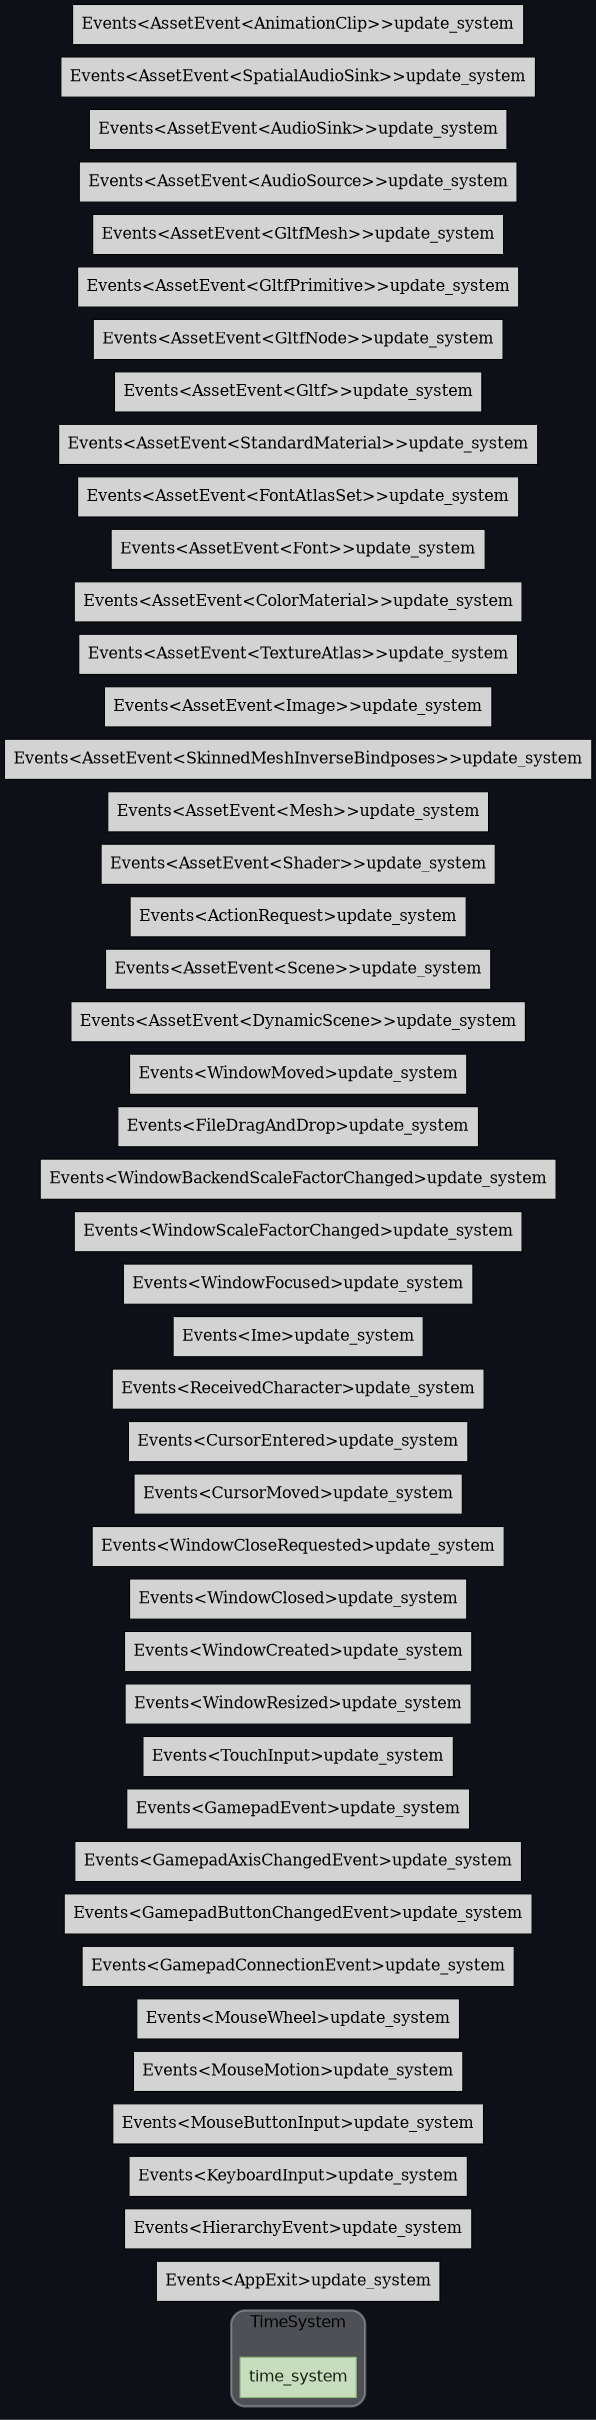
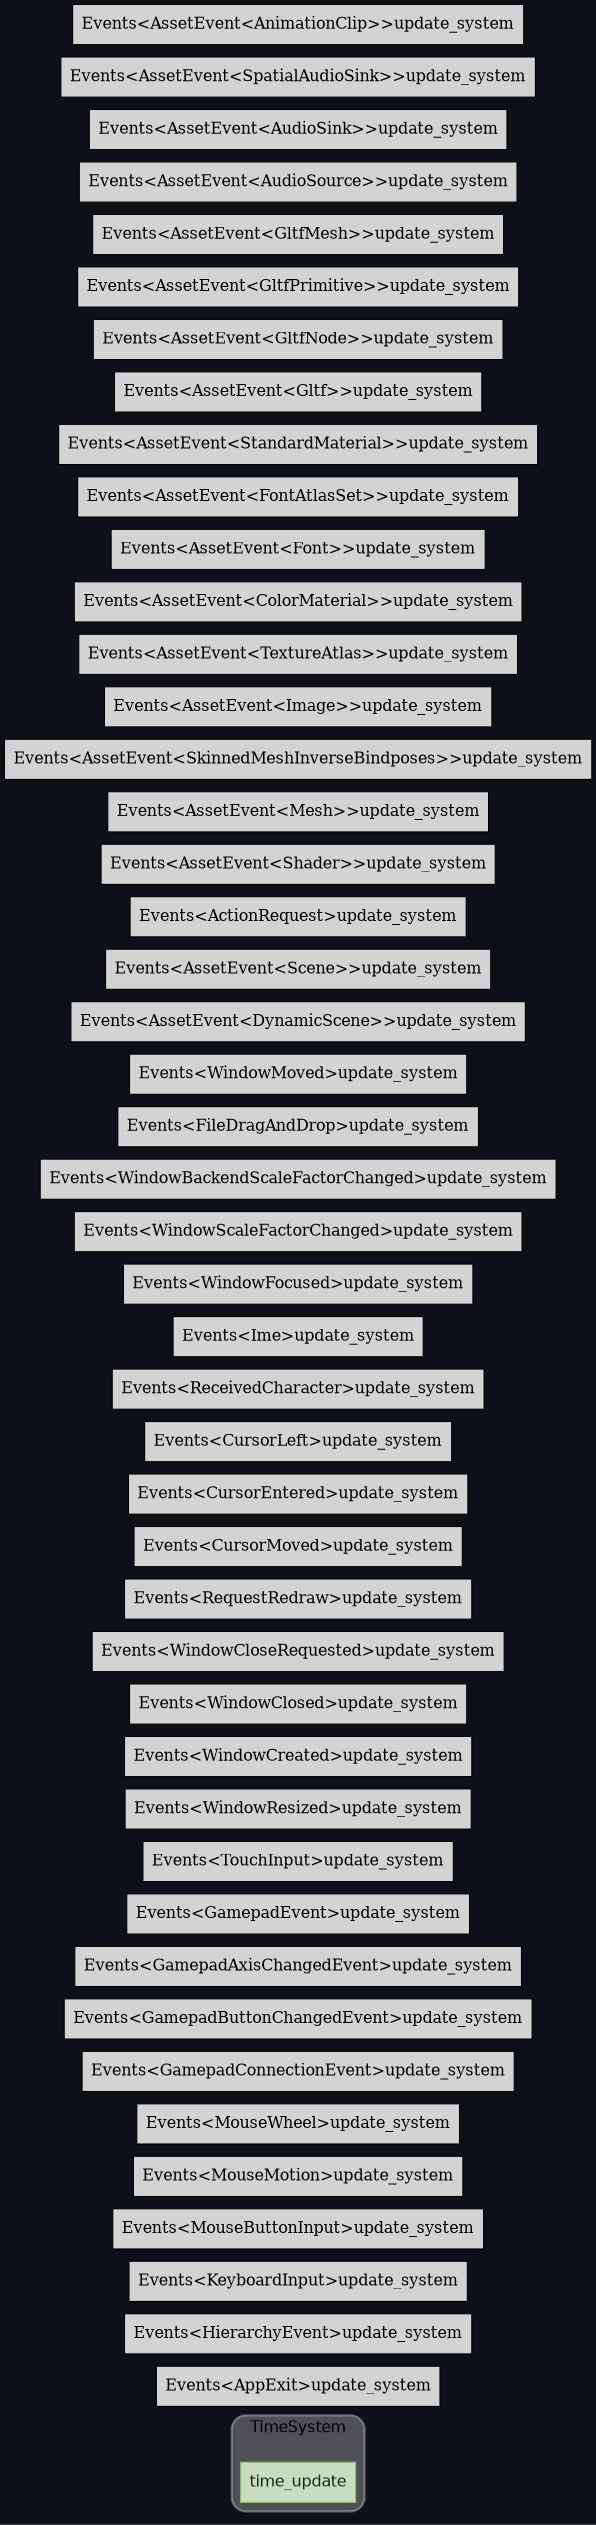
node "Events<CursorLeft>update_system": added
node "Events<RequestRedraw>update_system": added
node "time_system": label "time_system" -> "time_update"
